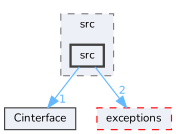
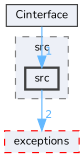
edge "src" -> "Cinterface": reversed
